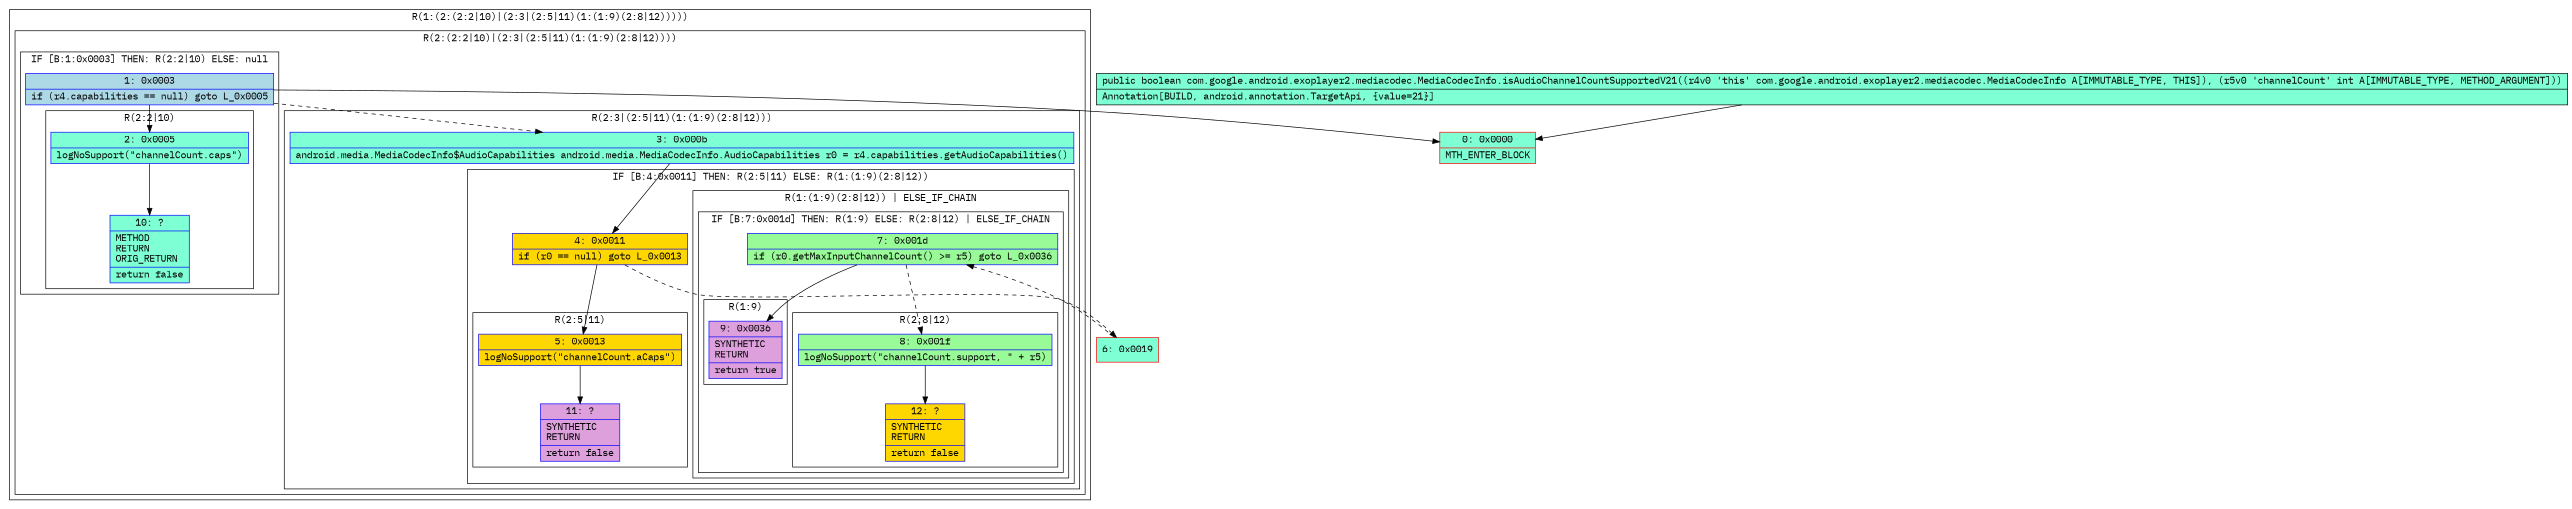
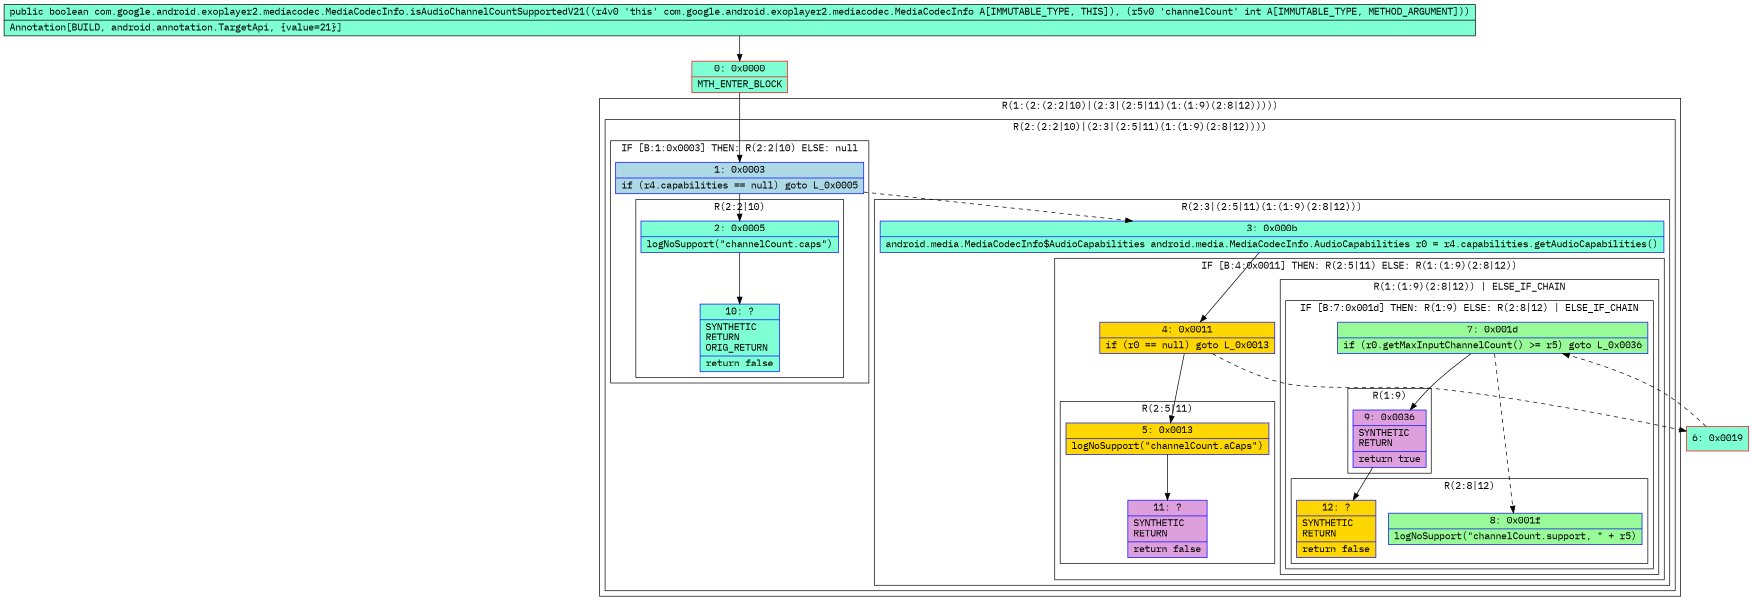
edge "1: 0x0003" -> "0: 0x0000": reversed
node "10: ?": text "METHOD" -> "SYNTHETIC"
edge "8: 0x001f" -> "12: ?": now "9: 0x0036" -> "12: ?"
